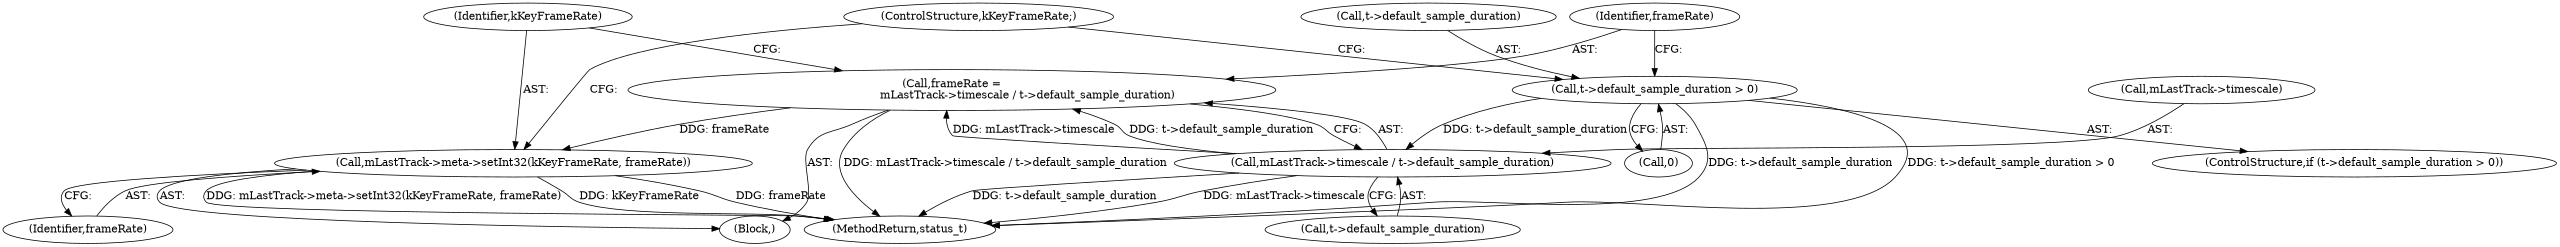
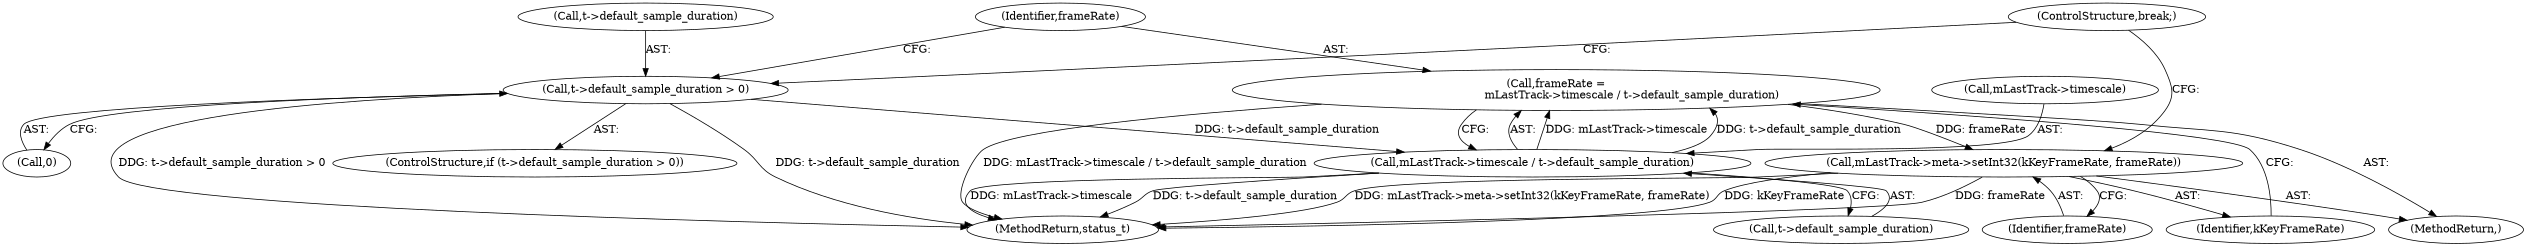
node "(ControlStructure,kKeyFrameRate;)": label "(ControlStructure,kKeyFrameRate;)" -> "(ControlStructure,break;)"
edge "(Identifier,kKeyFrameRate)" -> "(Call,mLastTrack->meta->setInt32(kKeyFrameRate, frameRate))": reversed
node "(Block,)": label "(Block,)" -> "(MethodReturn,)"
